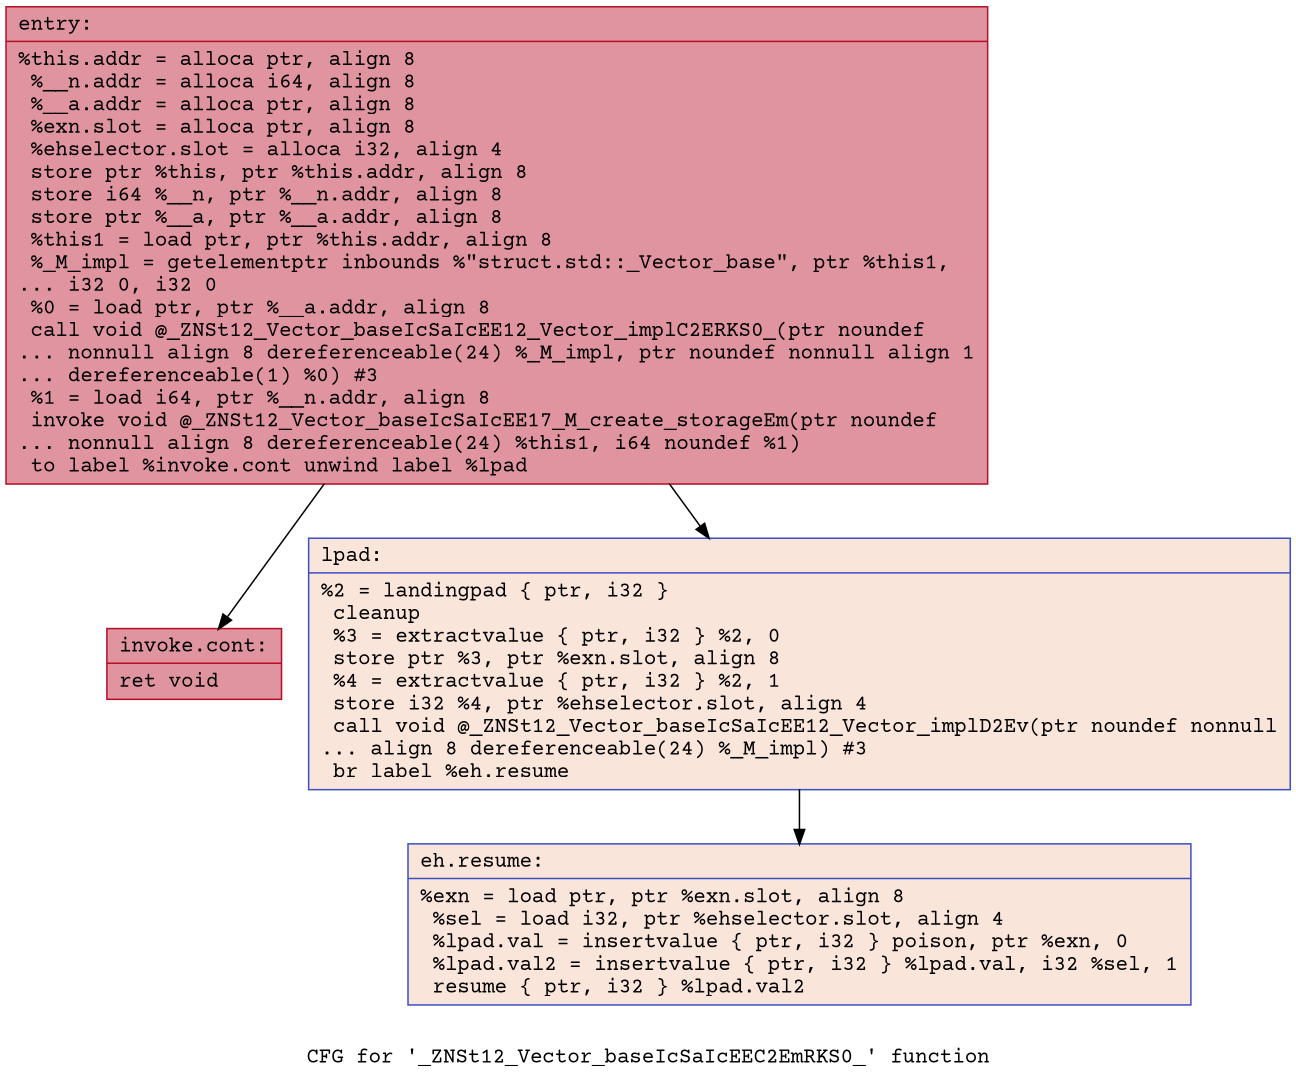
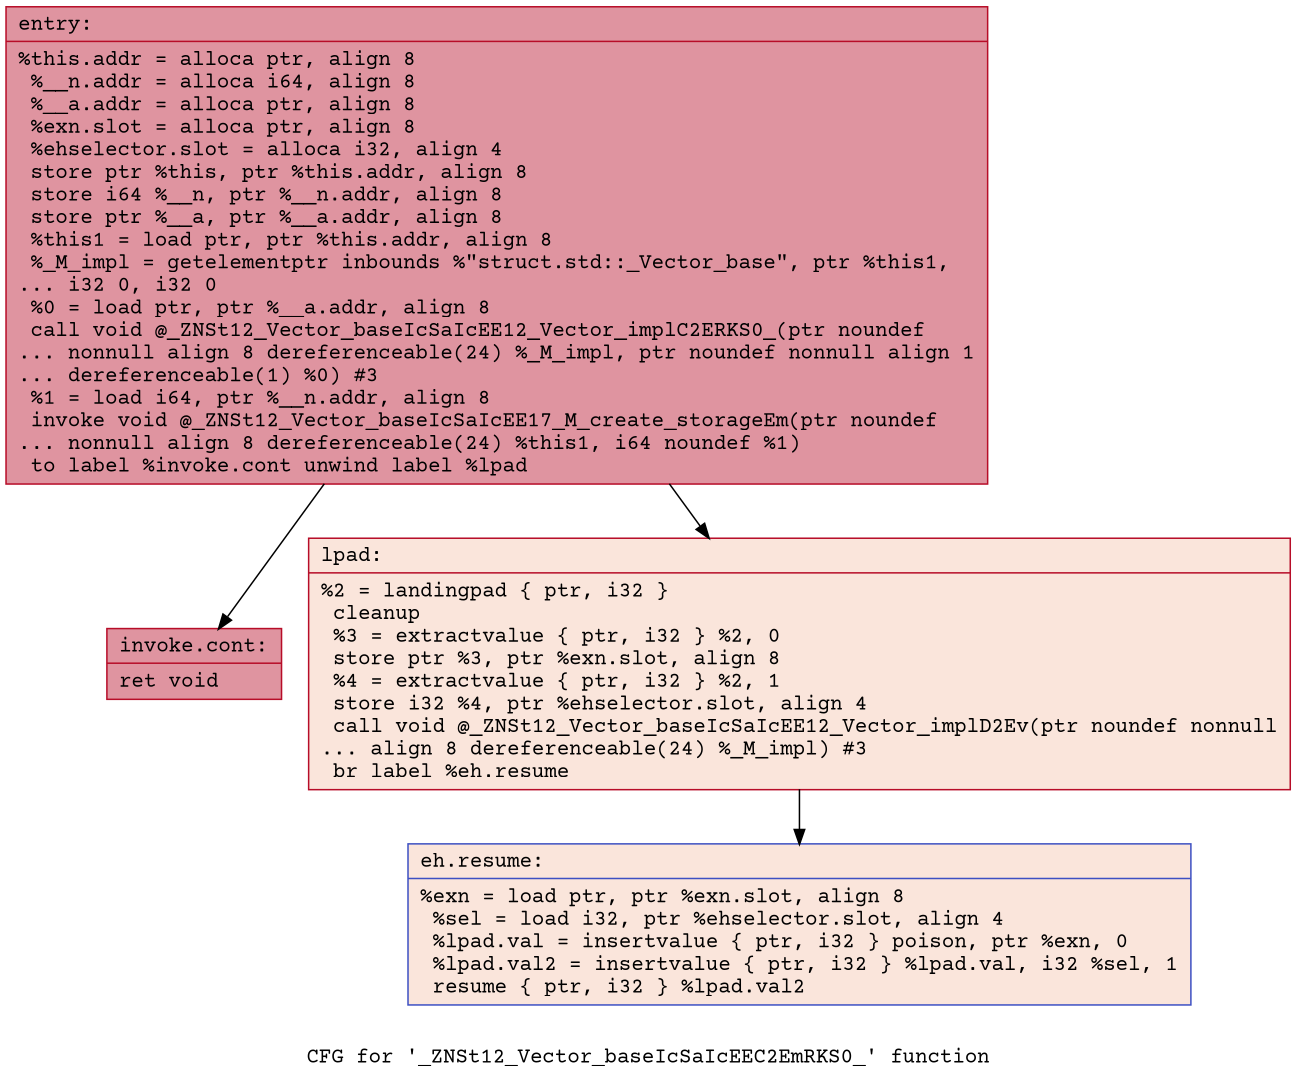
node "lpad:": color #3d50c3ff -> #b70d28ff
